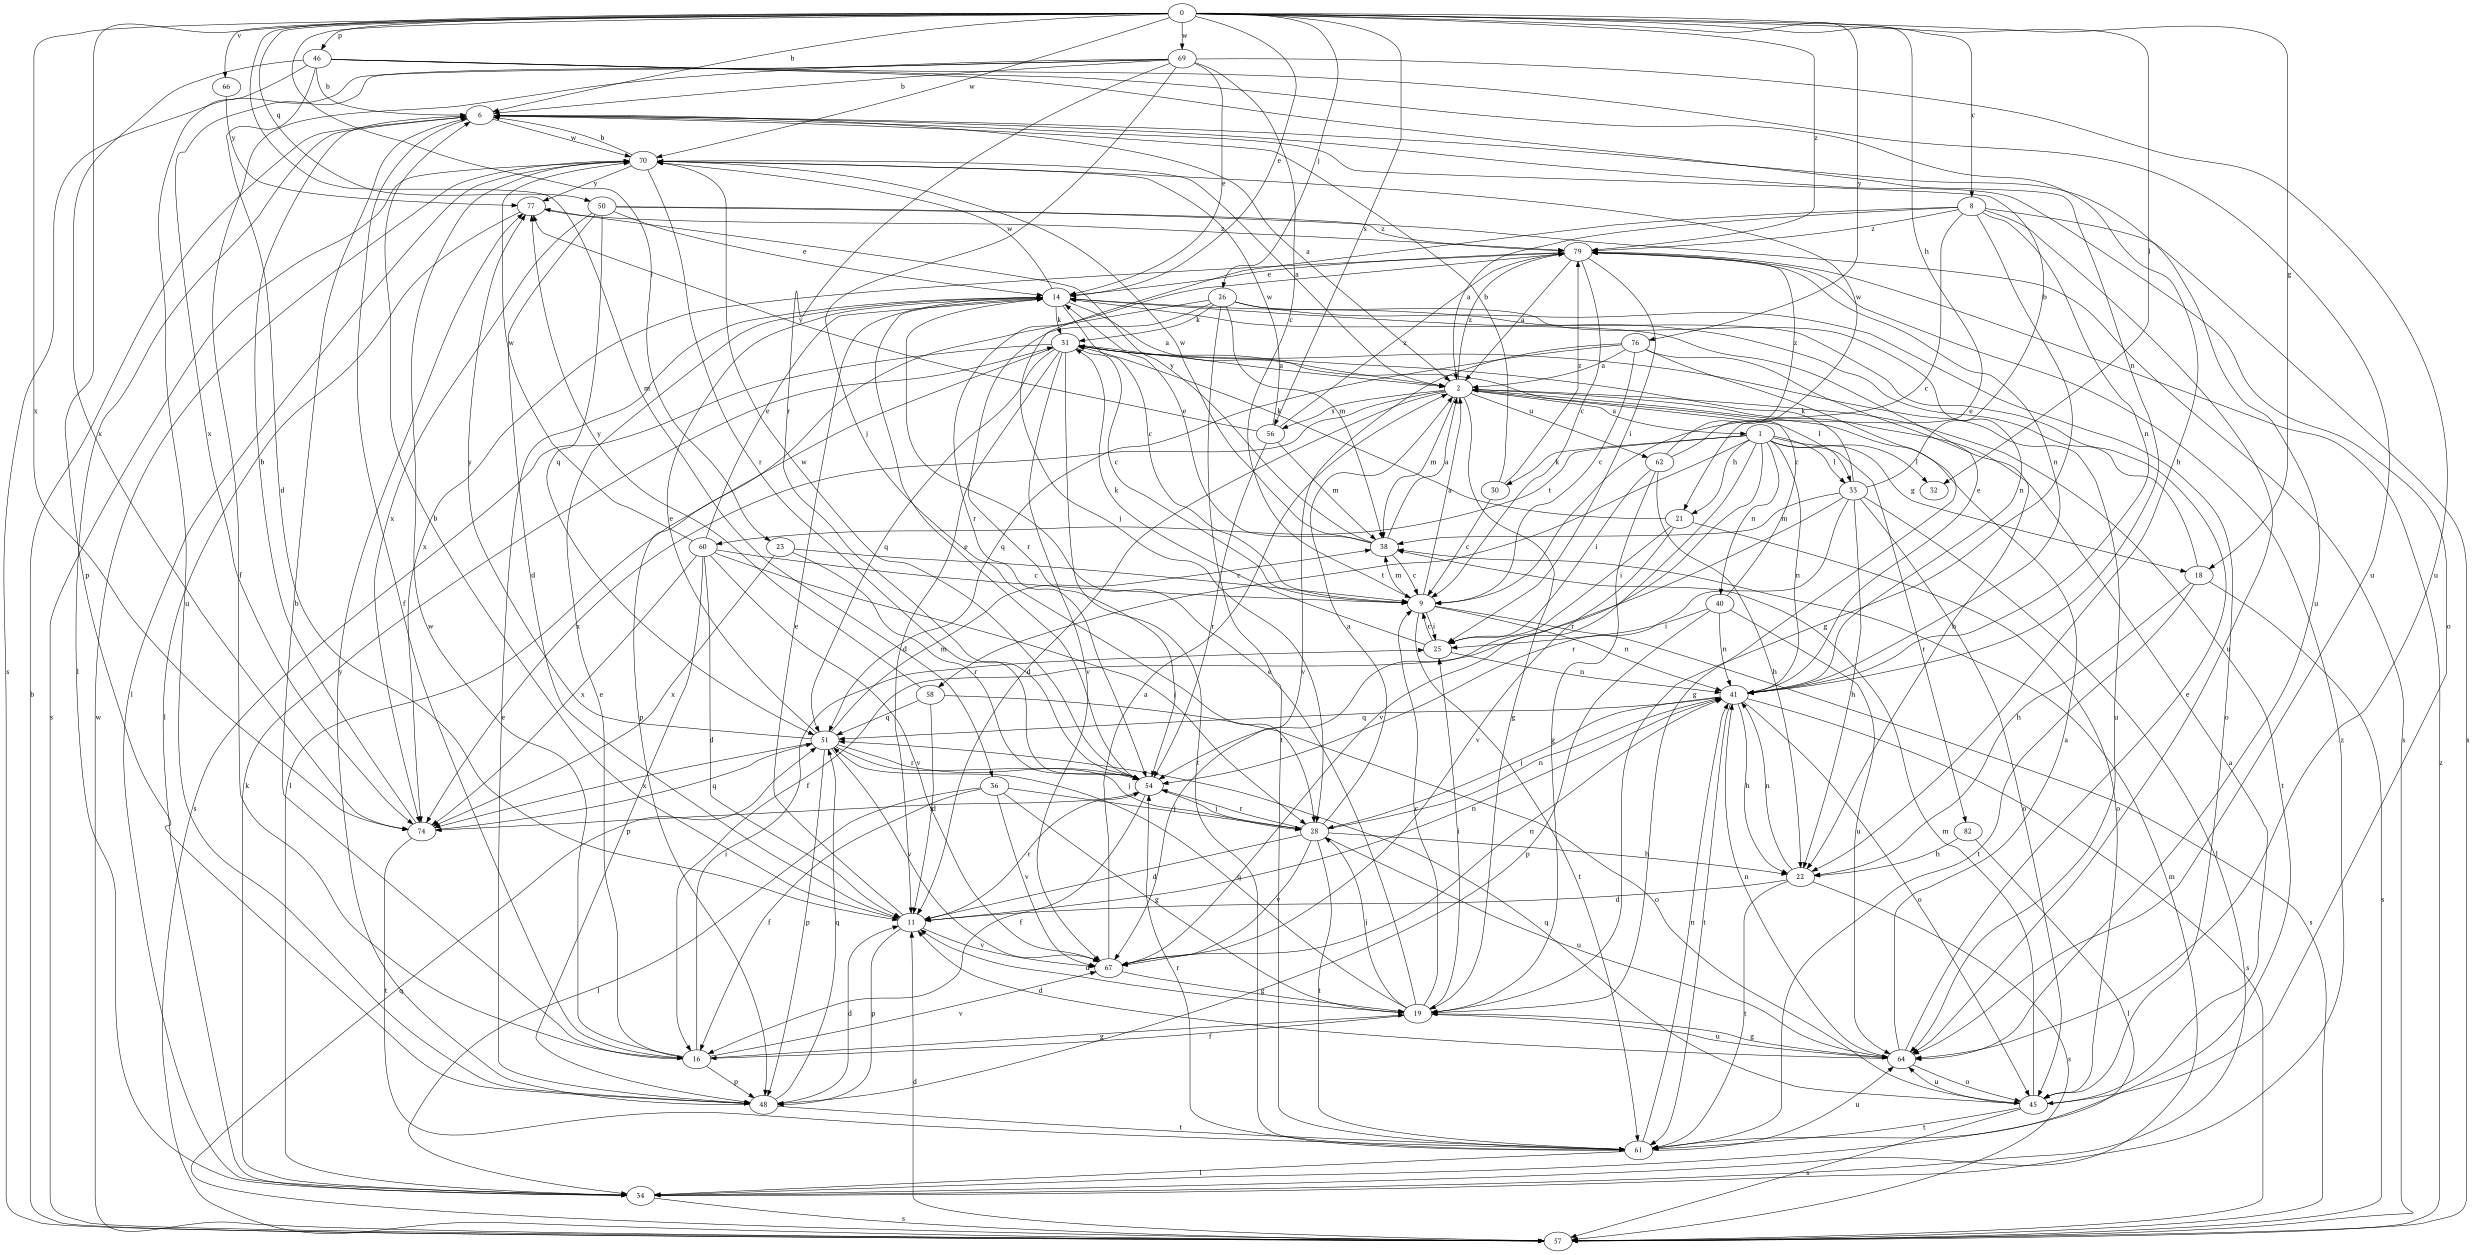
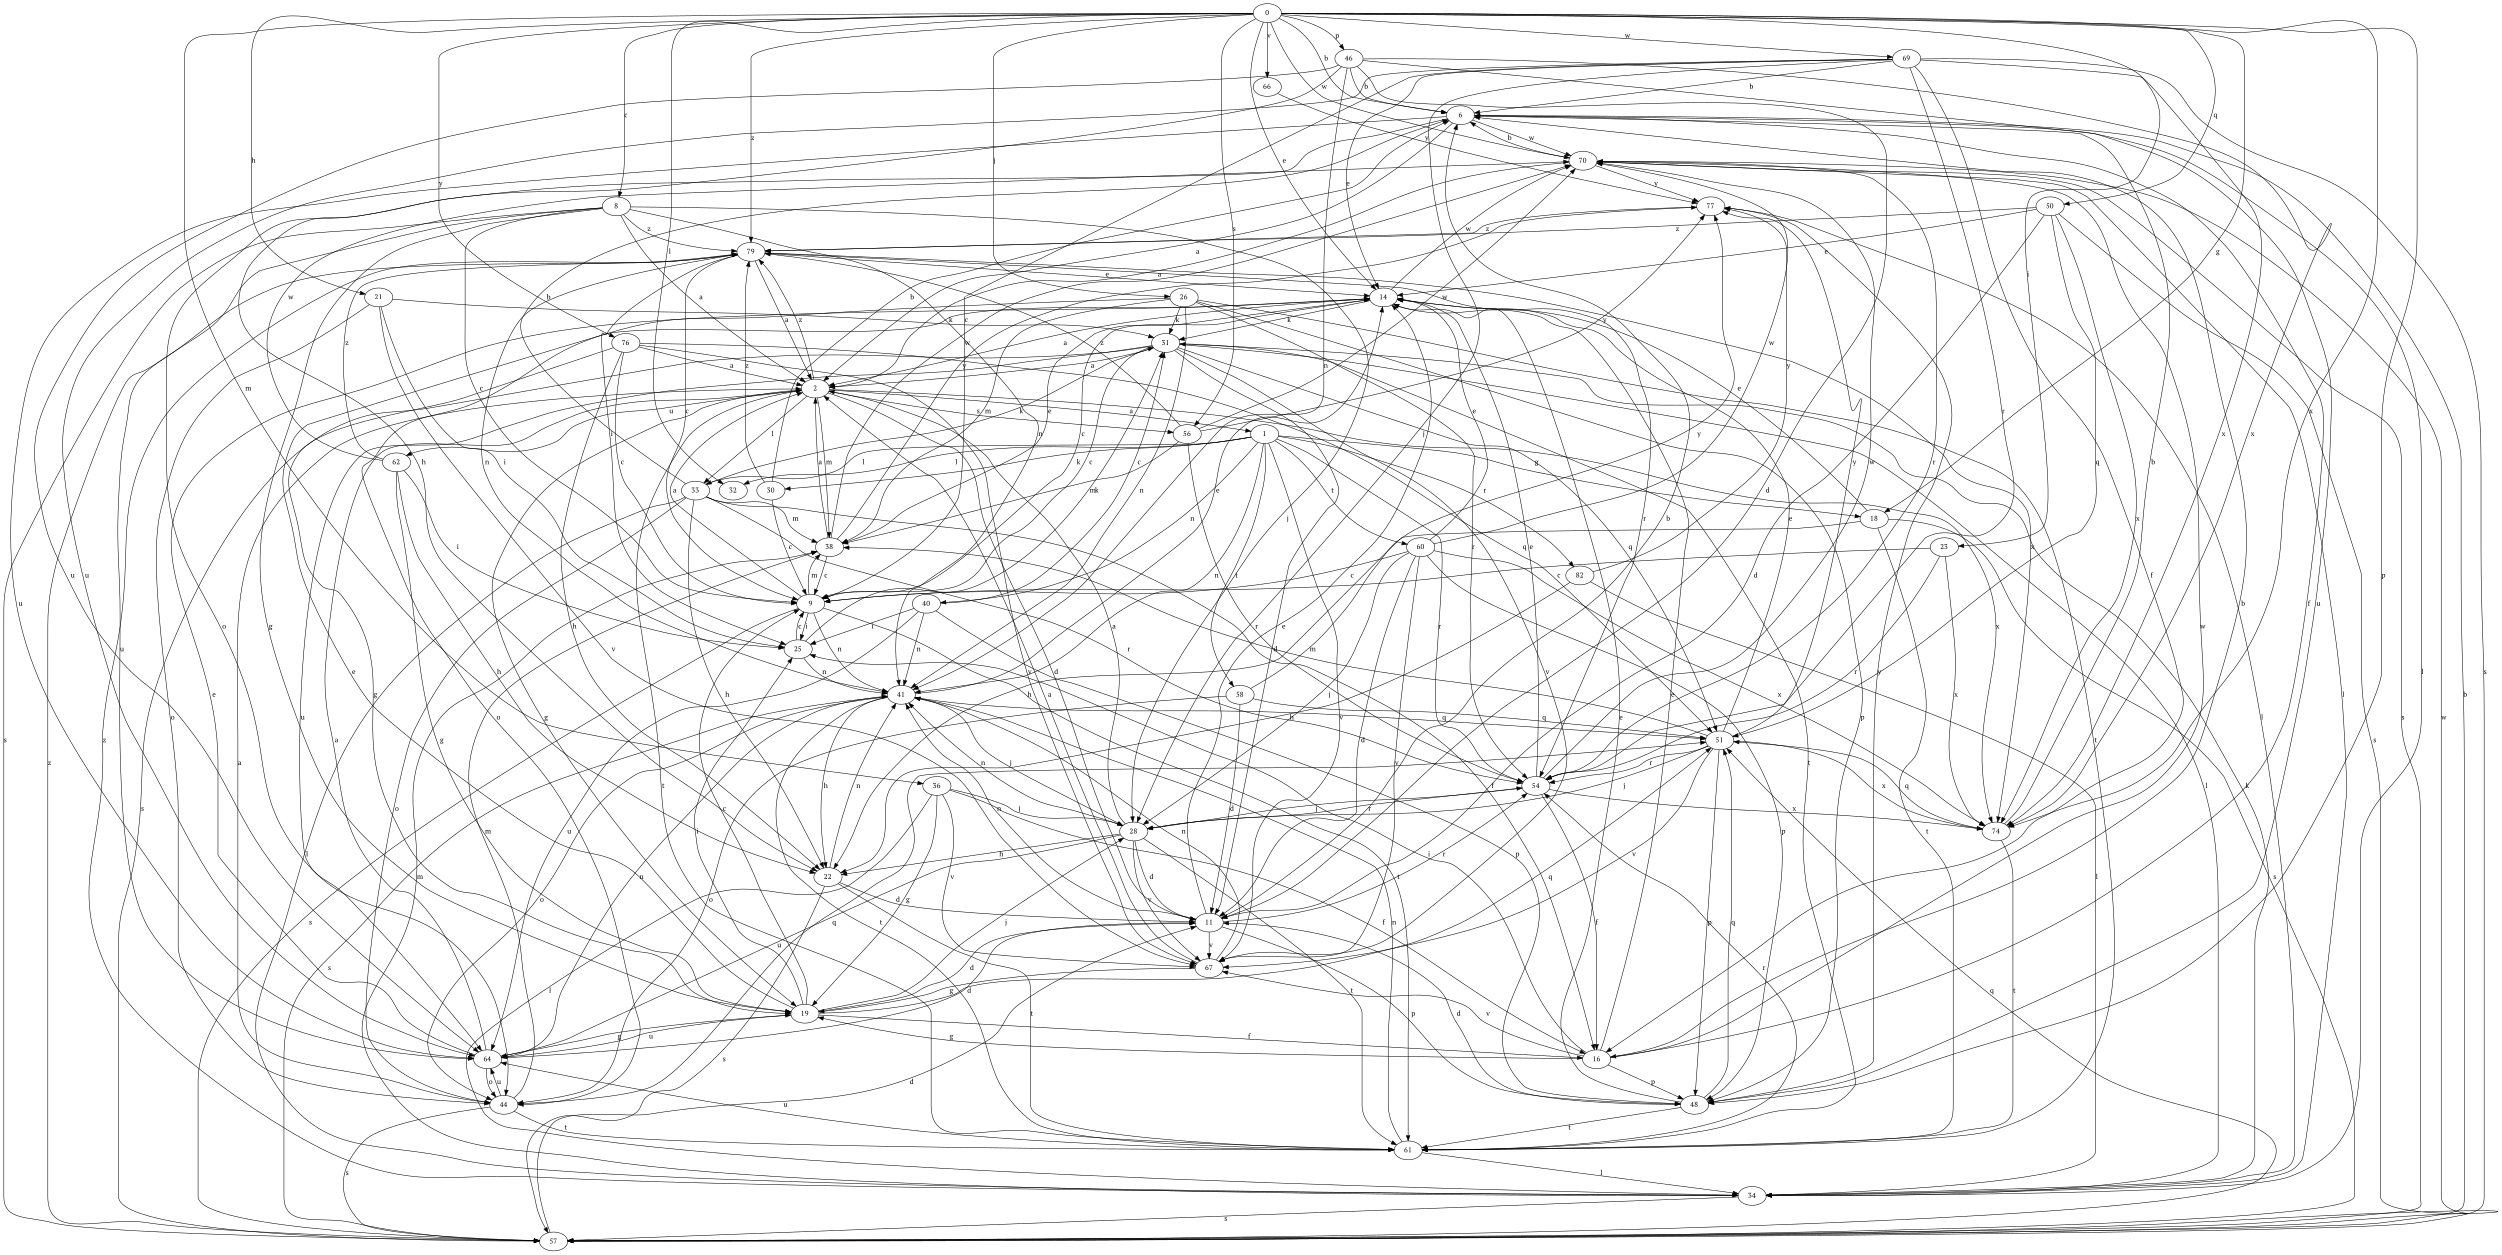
edge "82" -> "77": added, label "y"
edge "1" -> "21": removed, label "h"
node "45": label "45" -> "44"
